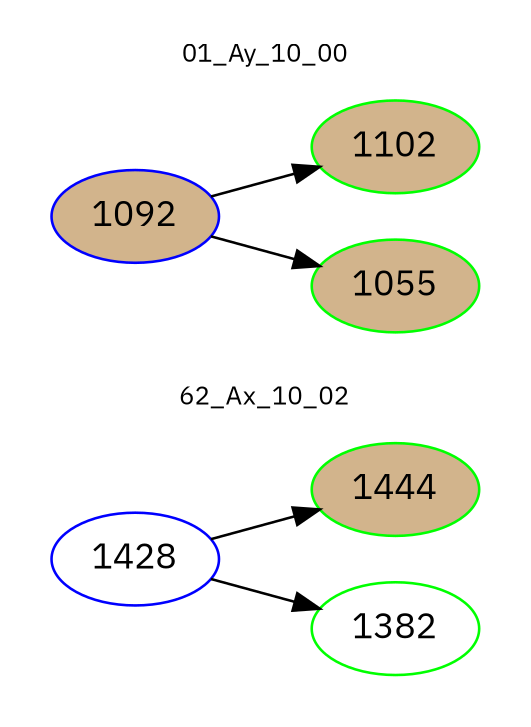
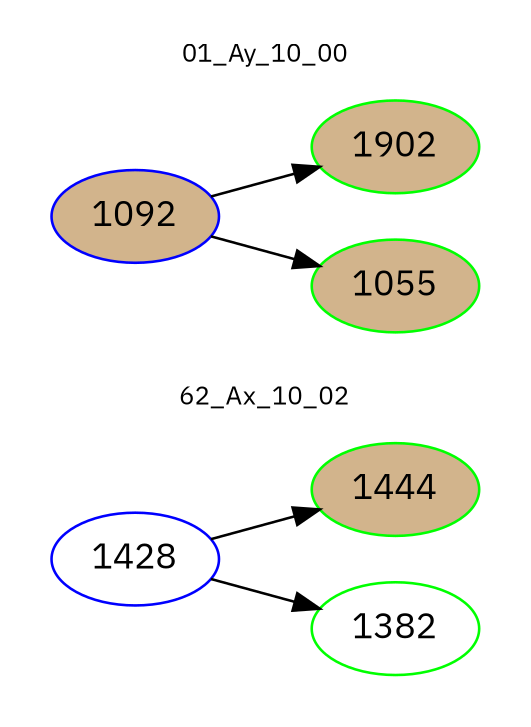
node "1102": label "1102" -> "1902"
